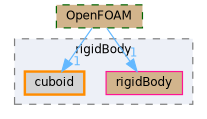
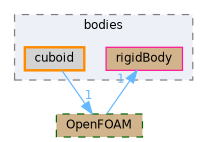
edge "OpenFOAM" -> "cuboid": reversed
cluster "rigidBody": label "rigidBody" -> "bodies"
